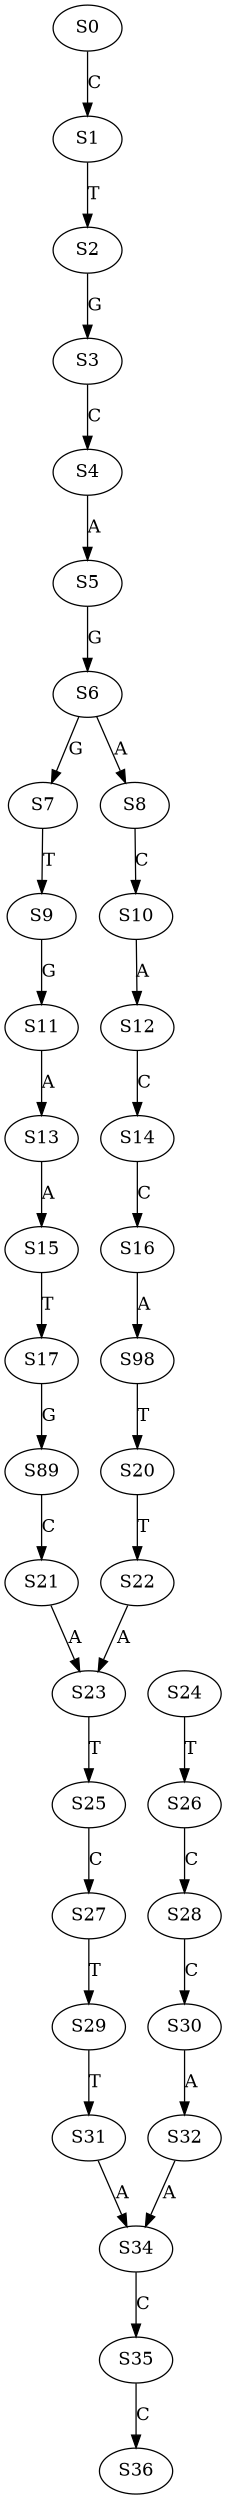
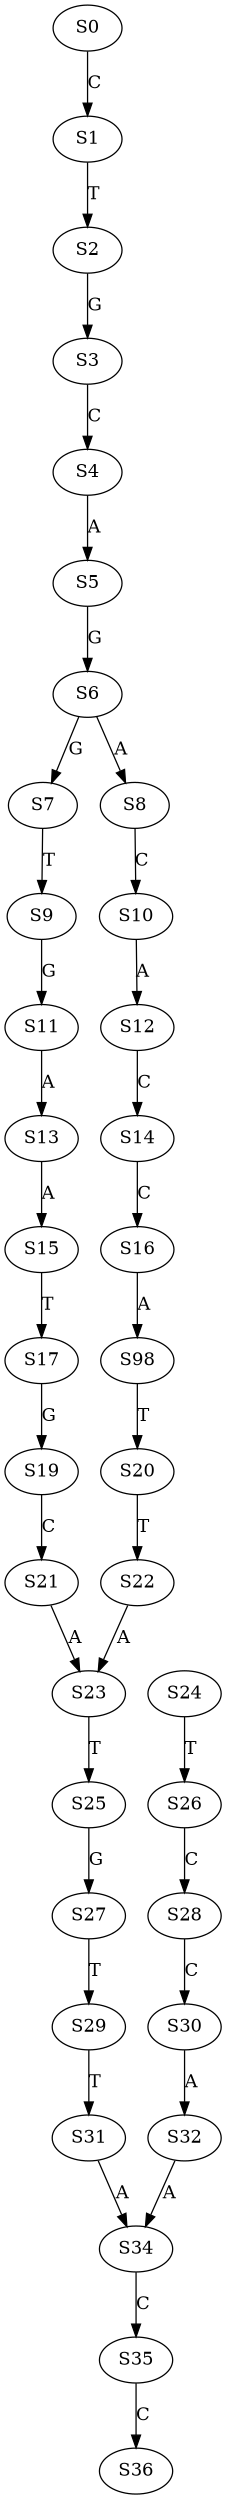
node "S89": label "S89" -> "S19"
edge "S25" -> "S27": label "C" -> "G"
